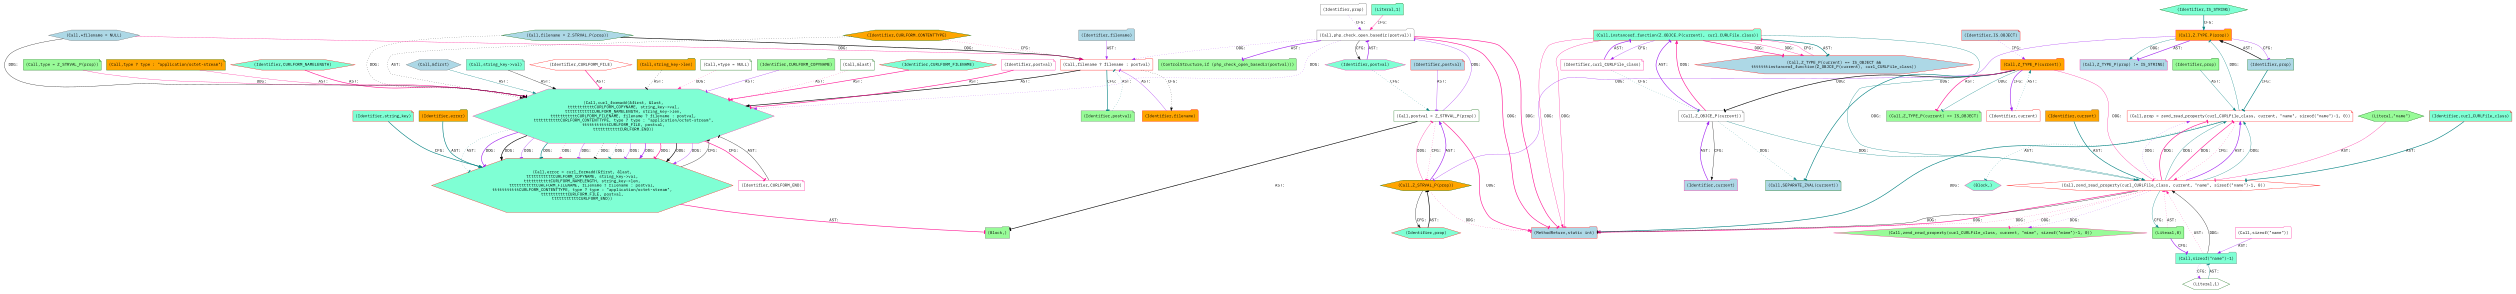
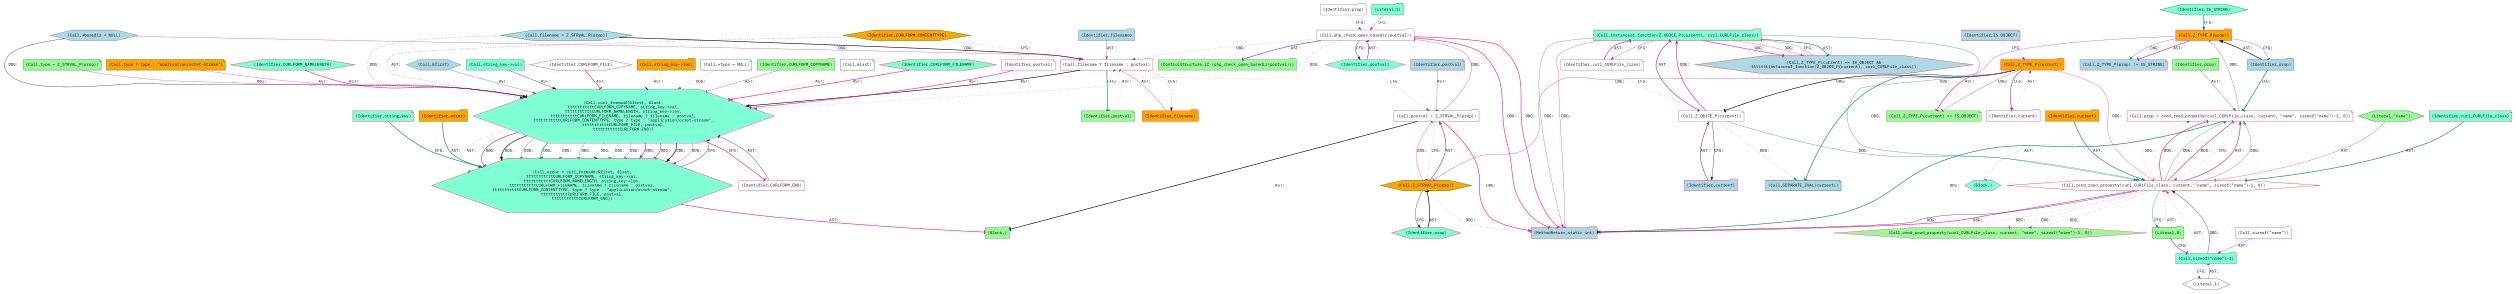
node "(Call,*filename = NULL)": label "(Call,*filename = NULL)" -> "(Call,*basedir = NULL)"
